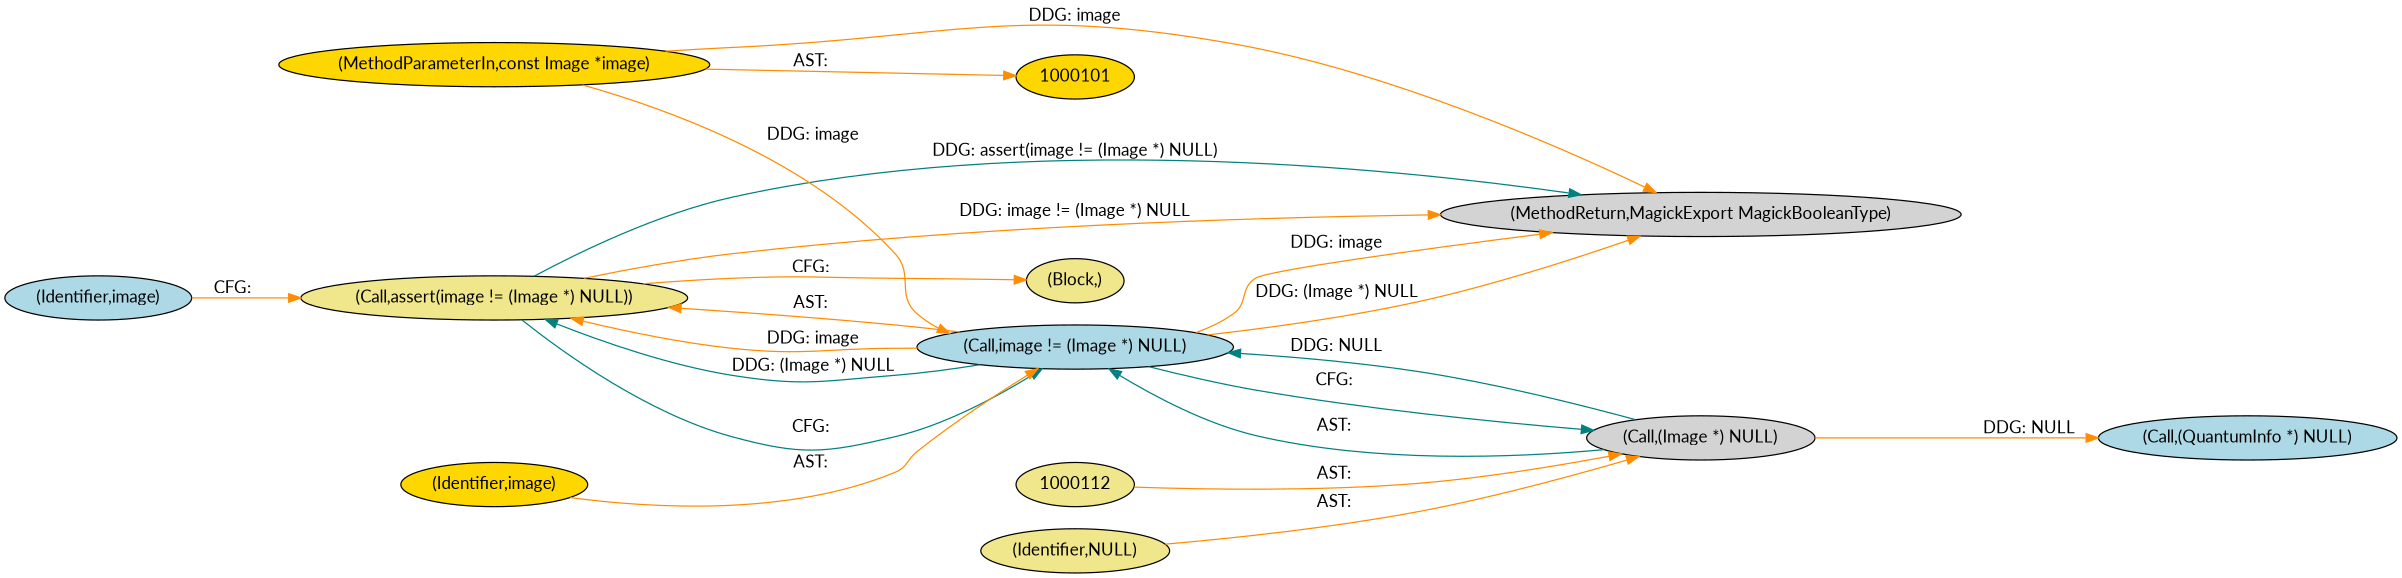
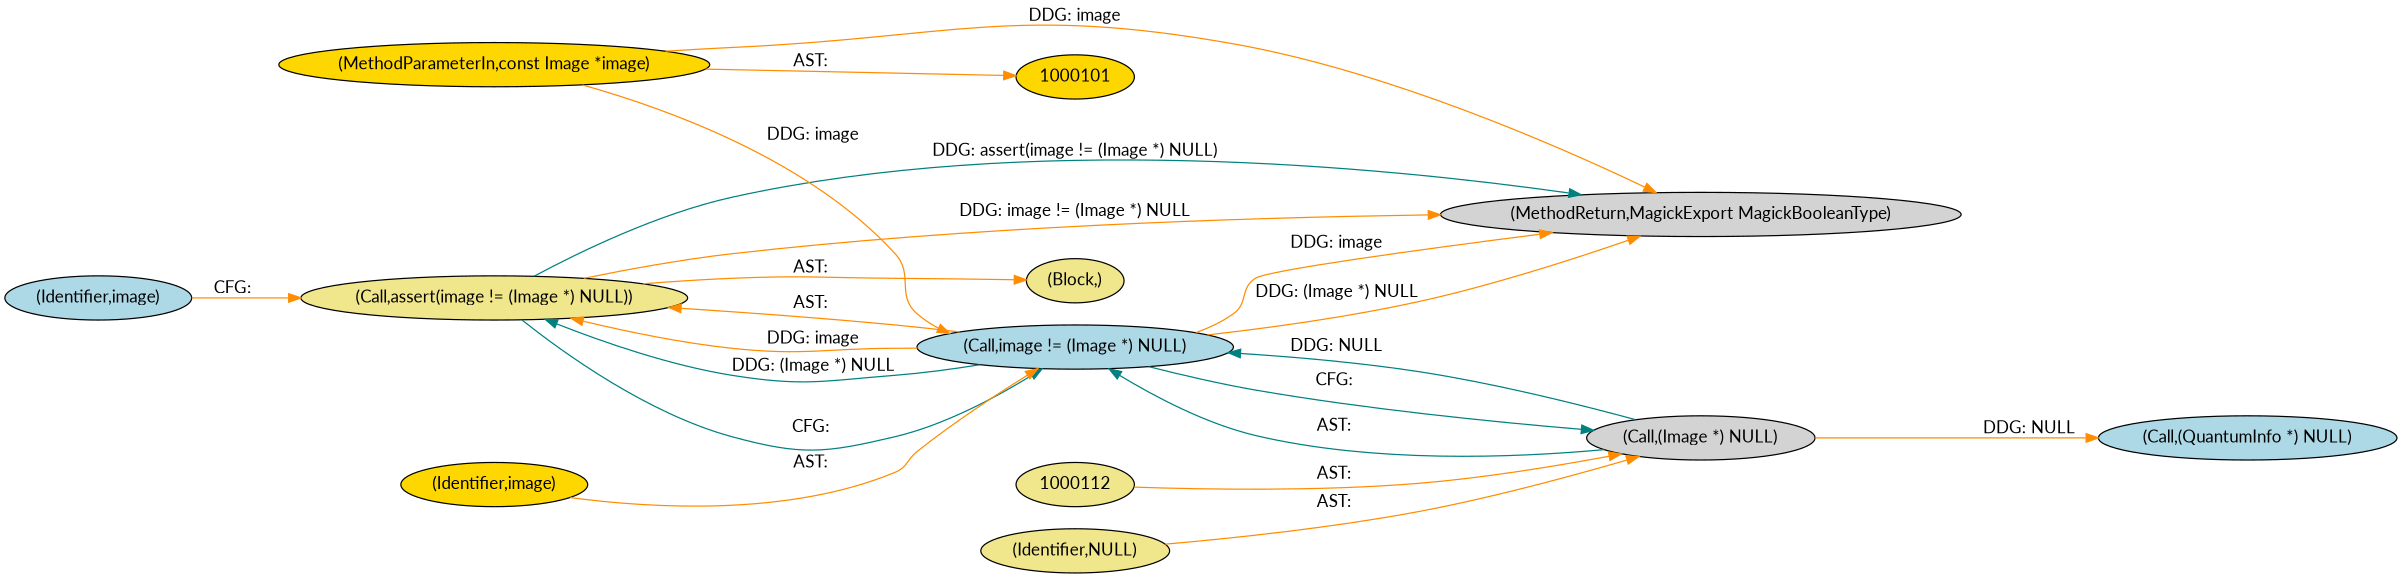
edge "(Call,assert(image != (Image *) NULL))" -> "(Block,)": label "CFG: " -> "AST: "
